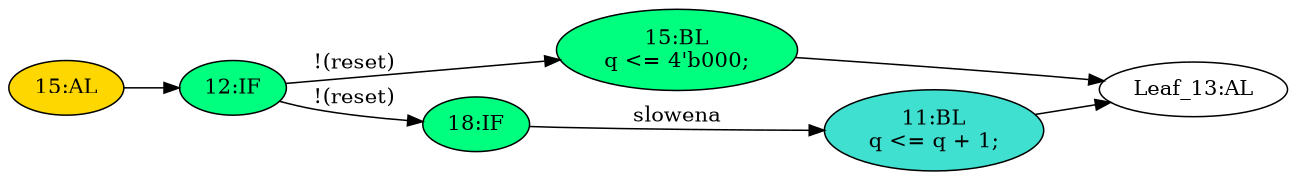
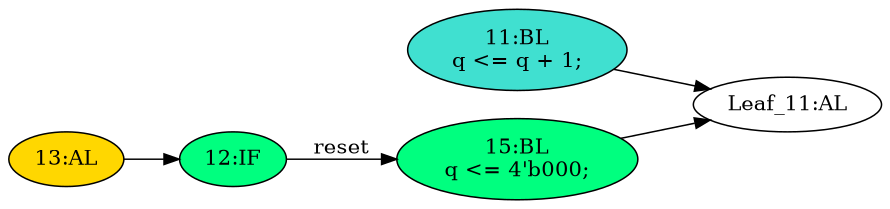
edge "12:IF" -> "15:BL q <= 4'b000;": label "!(reset)" -> "reset"
node "15:AL": label "15:AL" -> "13:AL"
node "Leaf_13:AL": label "Leaf_13:AL" -> "Leaf_11:AL"
node "18:IF": removed
